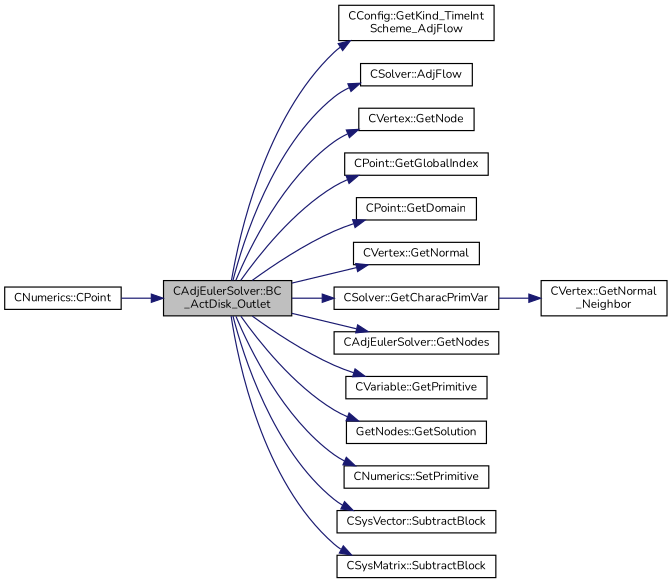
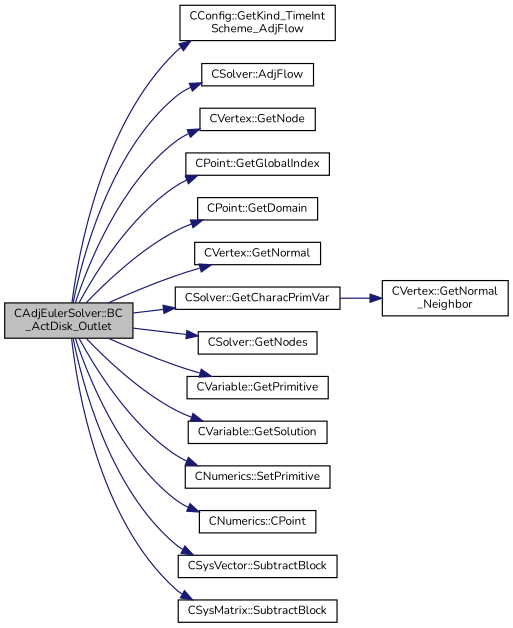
edge "CNumerics::CPoint" -> "CAdjEulerSolver::BC _ActDisk_Outlet": reversed
node "CAdjEulerSolver::GetNodes": label "CAdjEulerSolver::GetNodes" -> "CSolver::GetNodes"
node "GetNodes::GetSolution": label "GetNodes::GetSolution" -> "CVariable::GetSolution"
